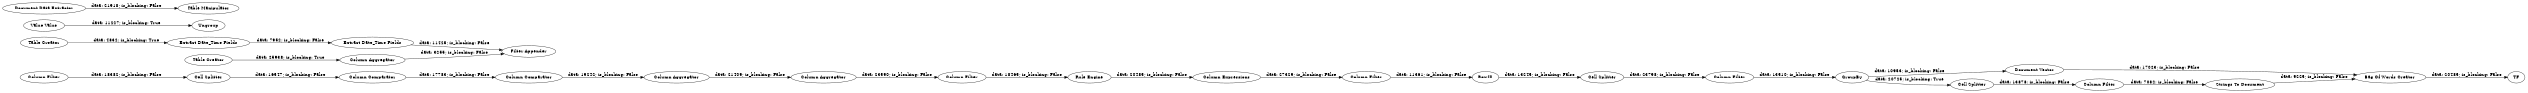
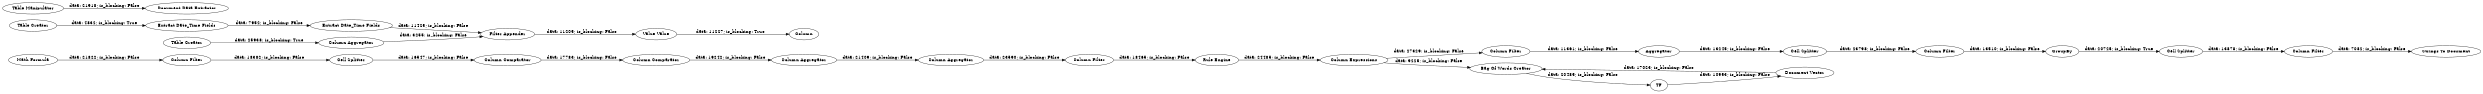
edge "Document Data Extractor" -> "Table Manipulator": reversed
node "Ungroup": label "Ungroup" -> "Column"
edge "Filter Appender" -> "Value Value": added, label "data: 11205; is_blocking: False"
node "Math Formula": added
edge "GroupBy" -> "Document Vector": now "TF" -> "Document Vector"
edge "Rule Engine" -> "Column Expressions": label "data: 20485; is_blocking: False" -> "data: 24485; is_blocking: False"
node "RowID": label "RowID" -> "Aggregator"
edge "Strings To Document" -> "Bag Of Words Creator": now "Column Expressions" -> "Bag Of Words Creator"
